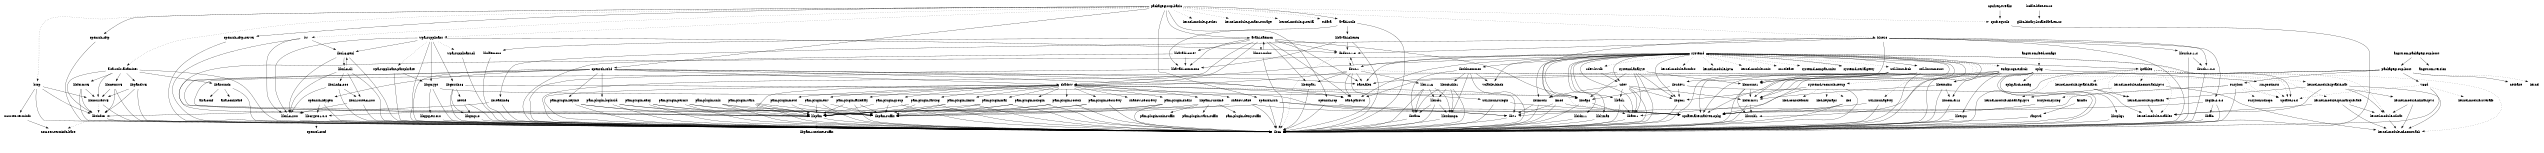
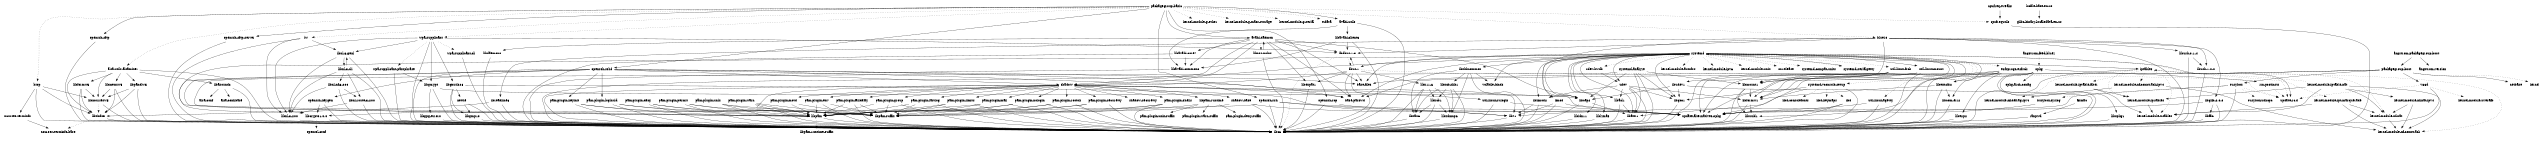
node "angstrom-feed-configs": label "angstrom-feed-configs" -> "angstrom-feed-bluez"
edge "iptables" -> "kernel-module-iptable-nat": reversed
edge "shadow" -> "update-alternatives-opkg": style dotted -> solid
